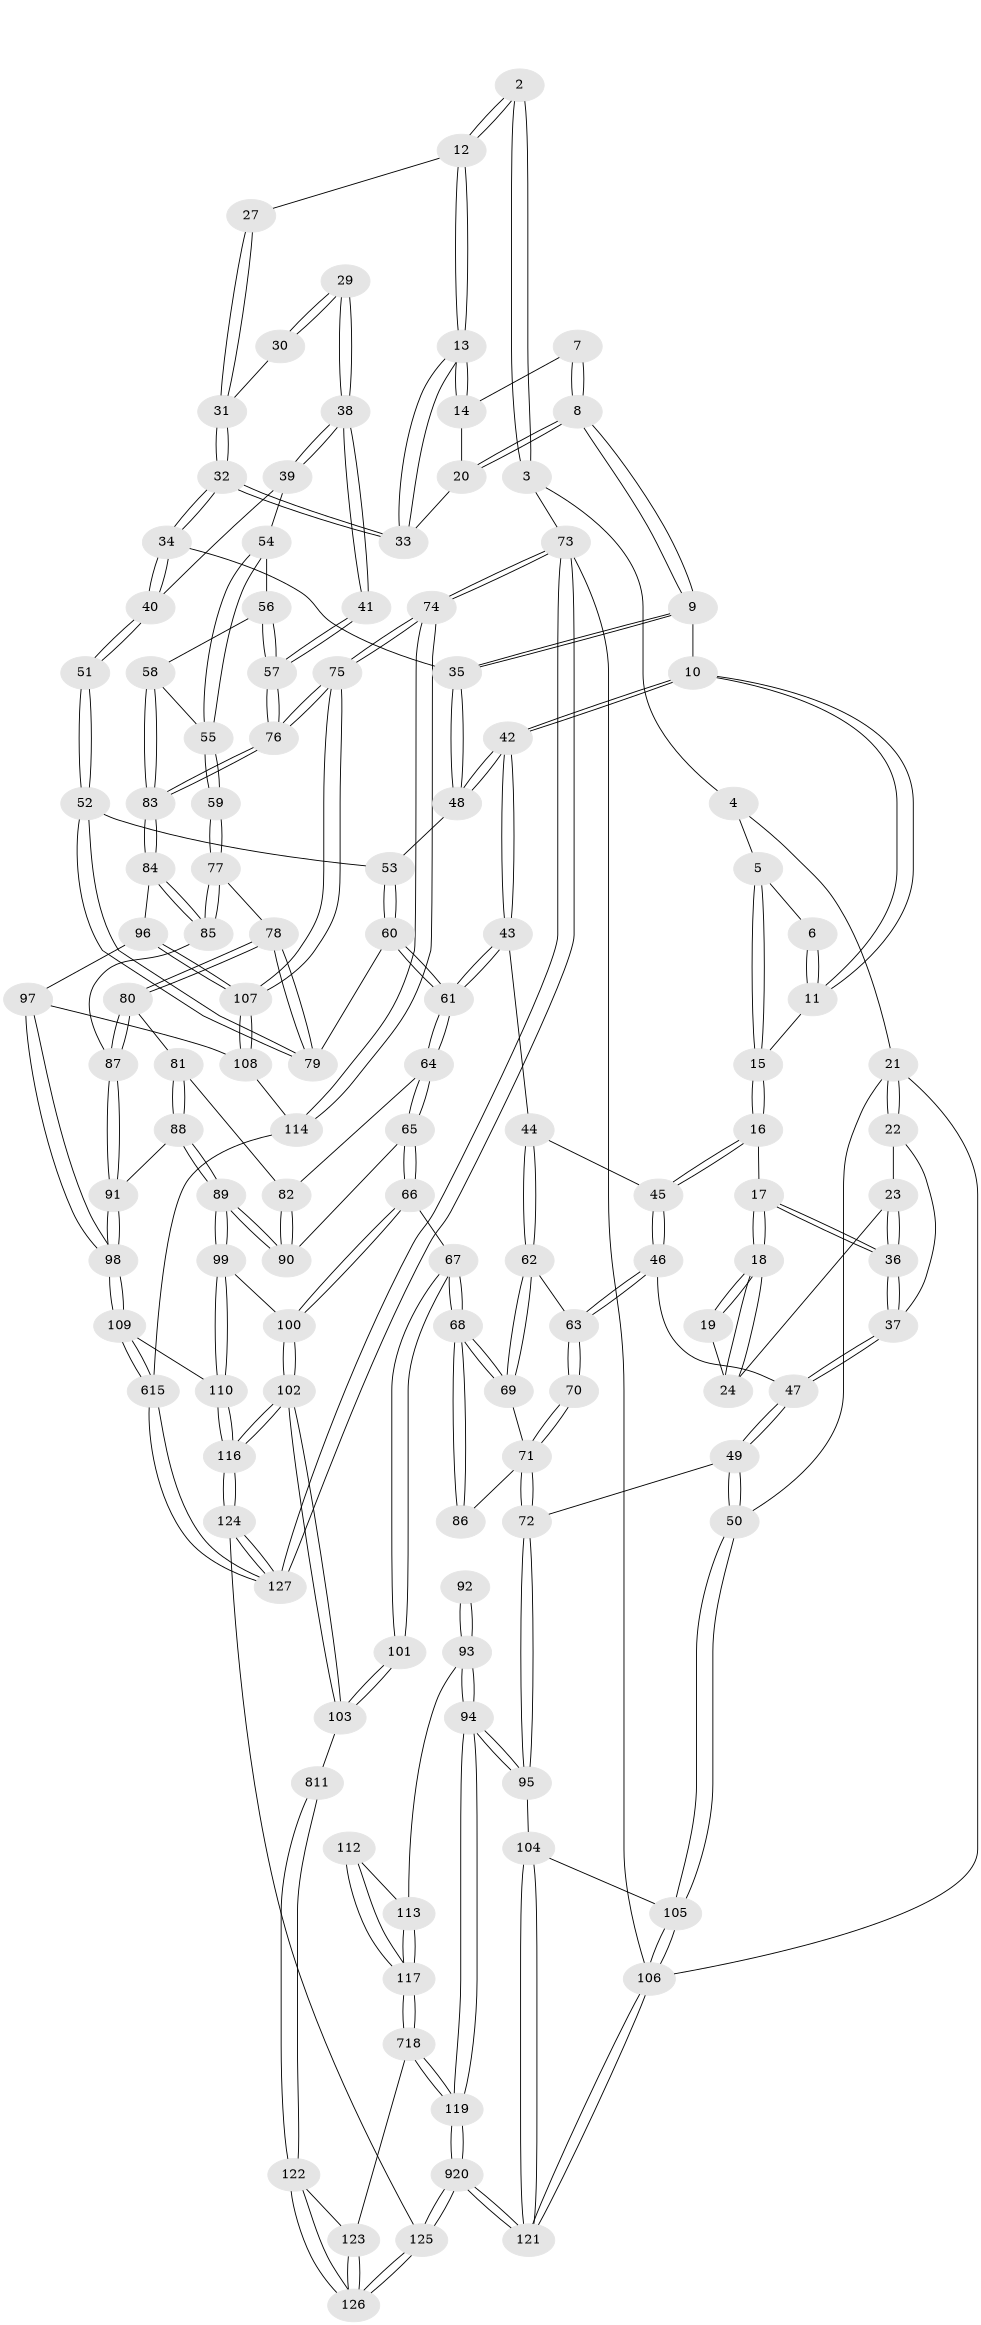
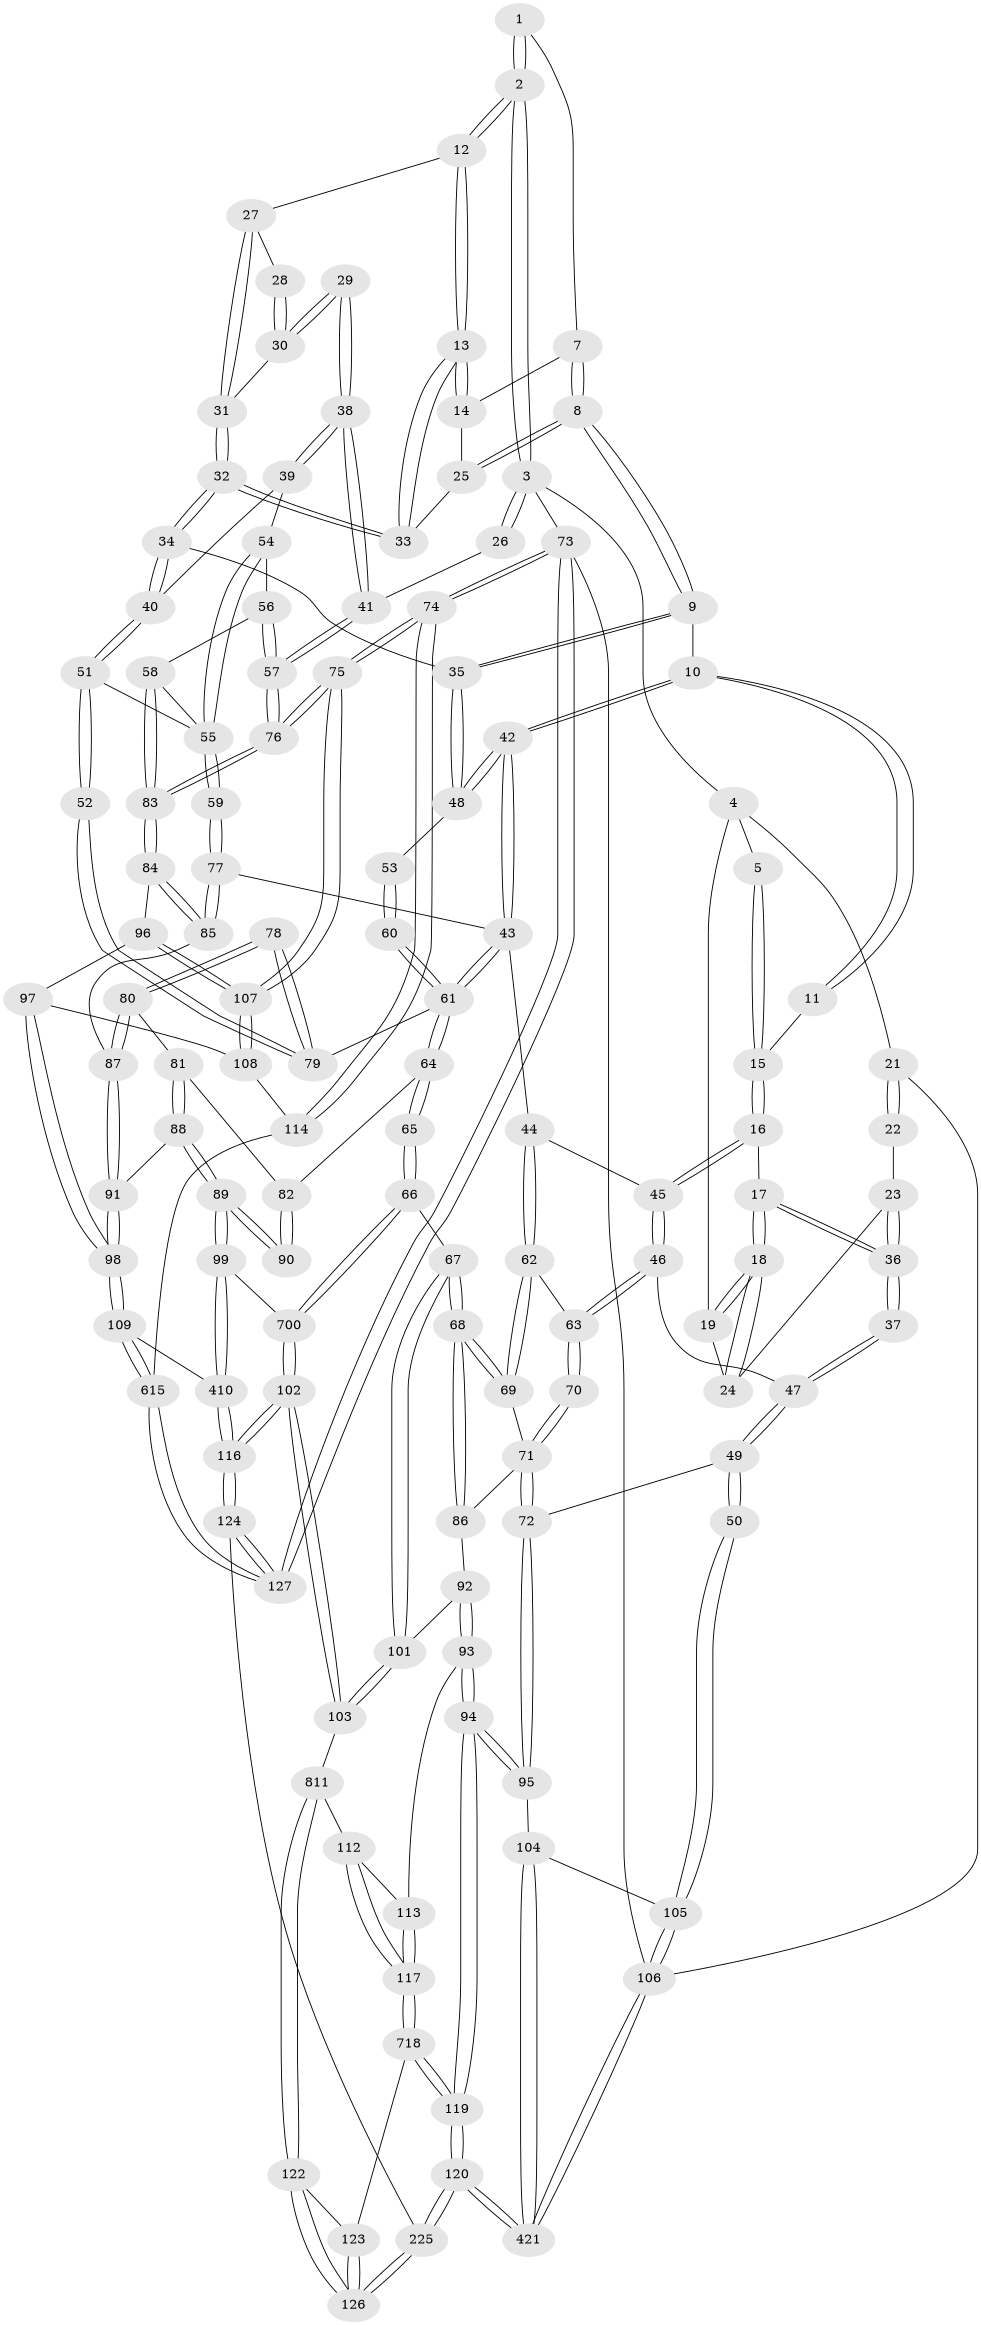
node "1": added
node "28": added
node "20": label "20" -> "25"
node "26": added
edge "51" -- "55": added
edge "52" -- "53": removed
edge "77" -- "78": now "77" -- "43"
node "6": removed
edge "60" -- "79": now "61" -- "79"
edge "4" -- "19": added
edge "65" -- "90": removed
edge "22" -- "37": removed
edge "21" -- "50": removed
node "100": label "100" -> "700"
node "110": label "110" -> "410"
edge "86" -- "92": added
edge "92" -- "101": added
edge "811" -- "112": added
node "920": label "920" -> "120"
node "125": label "125" -> "225"
node "121": label "121" -> "421"
